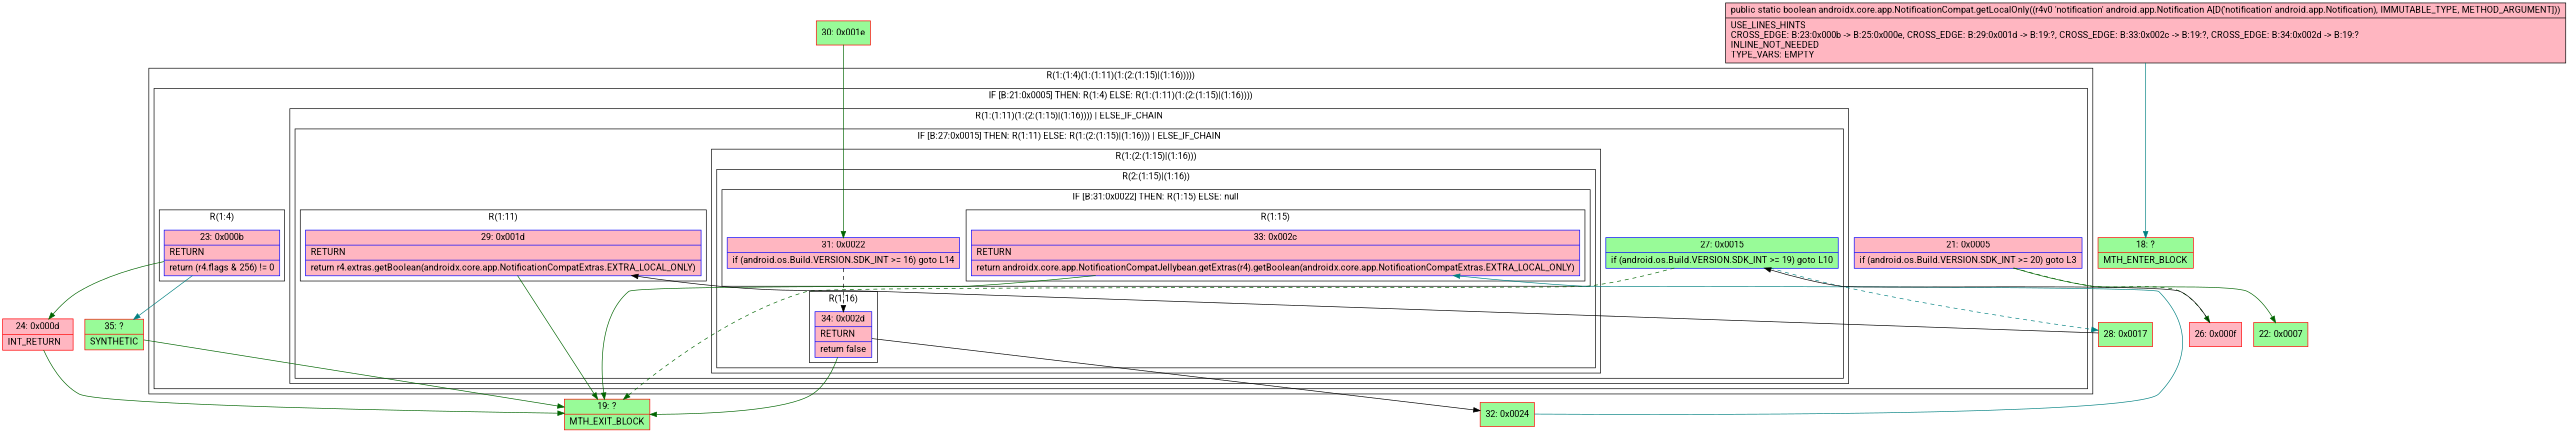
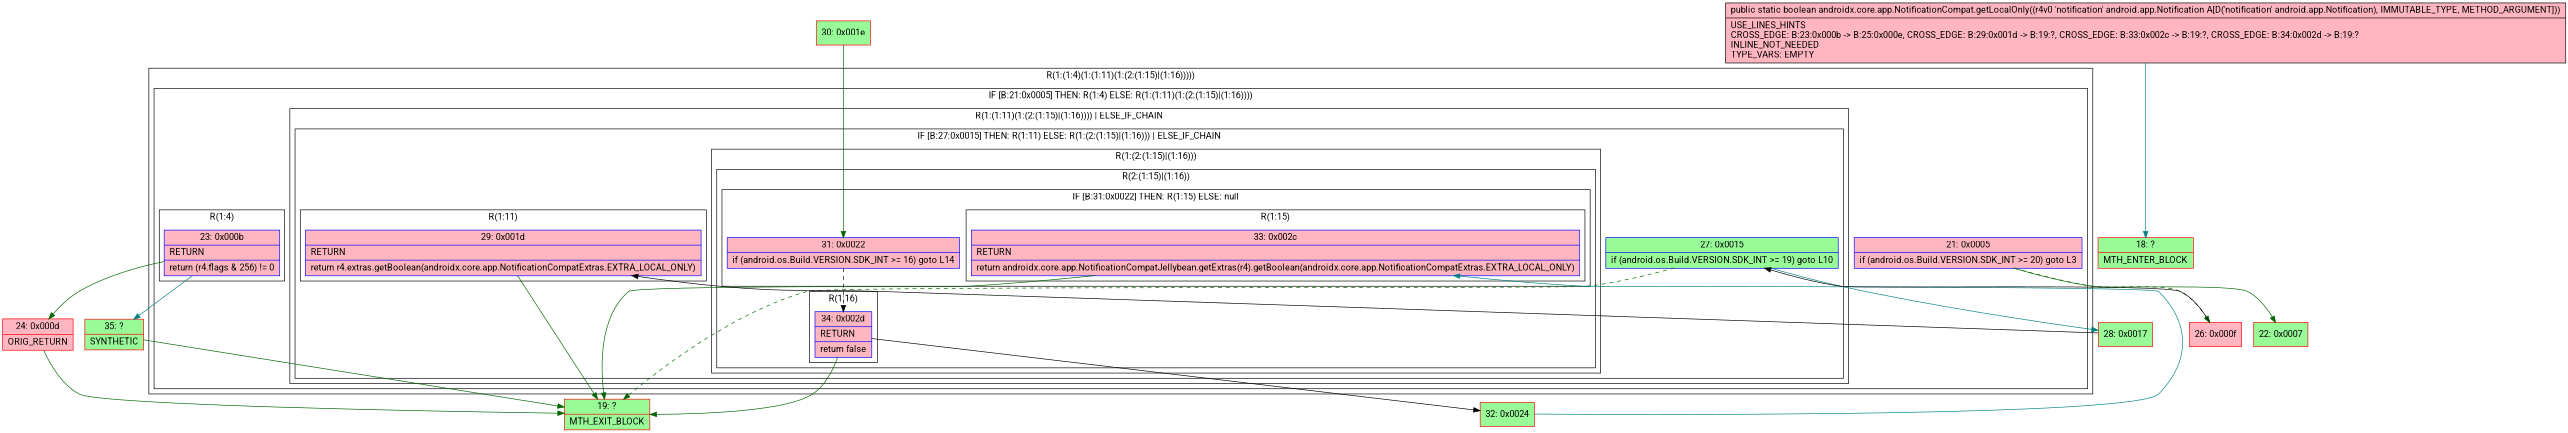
edge "27: 0x0015" -> "28: 0x0017": style dashed -> solid
node "24: 0x000d": text "INT_RETURN" -> "ORIG_RETURN"
